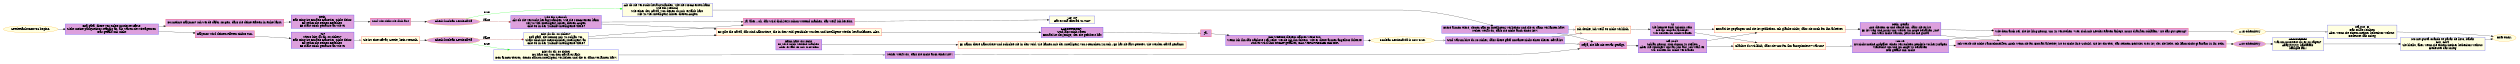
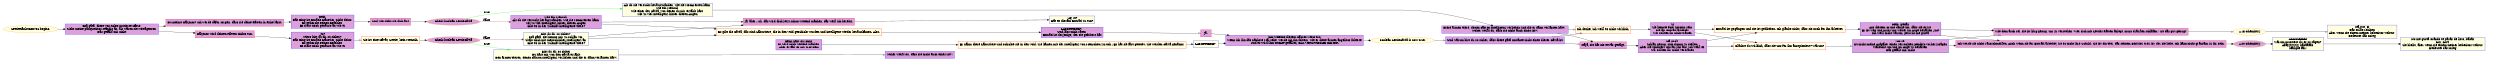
node "¿Ay, sí? Hat es mit Entrati zu tun?": label "¿Ay, sí? Hat es mit Entrati zu tun?" -> "¿Ay, sí? Hat es diesem Entrati zu tun?"
node "Chat ends.": removed
node "LABORTIERE?!": added
edge "Woher weißt du, dass sie nicht auch eines ist?!" -> "Naja, sie hat nie etwas gesagt.": removed
